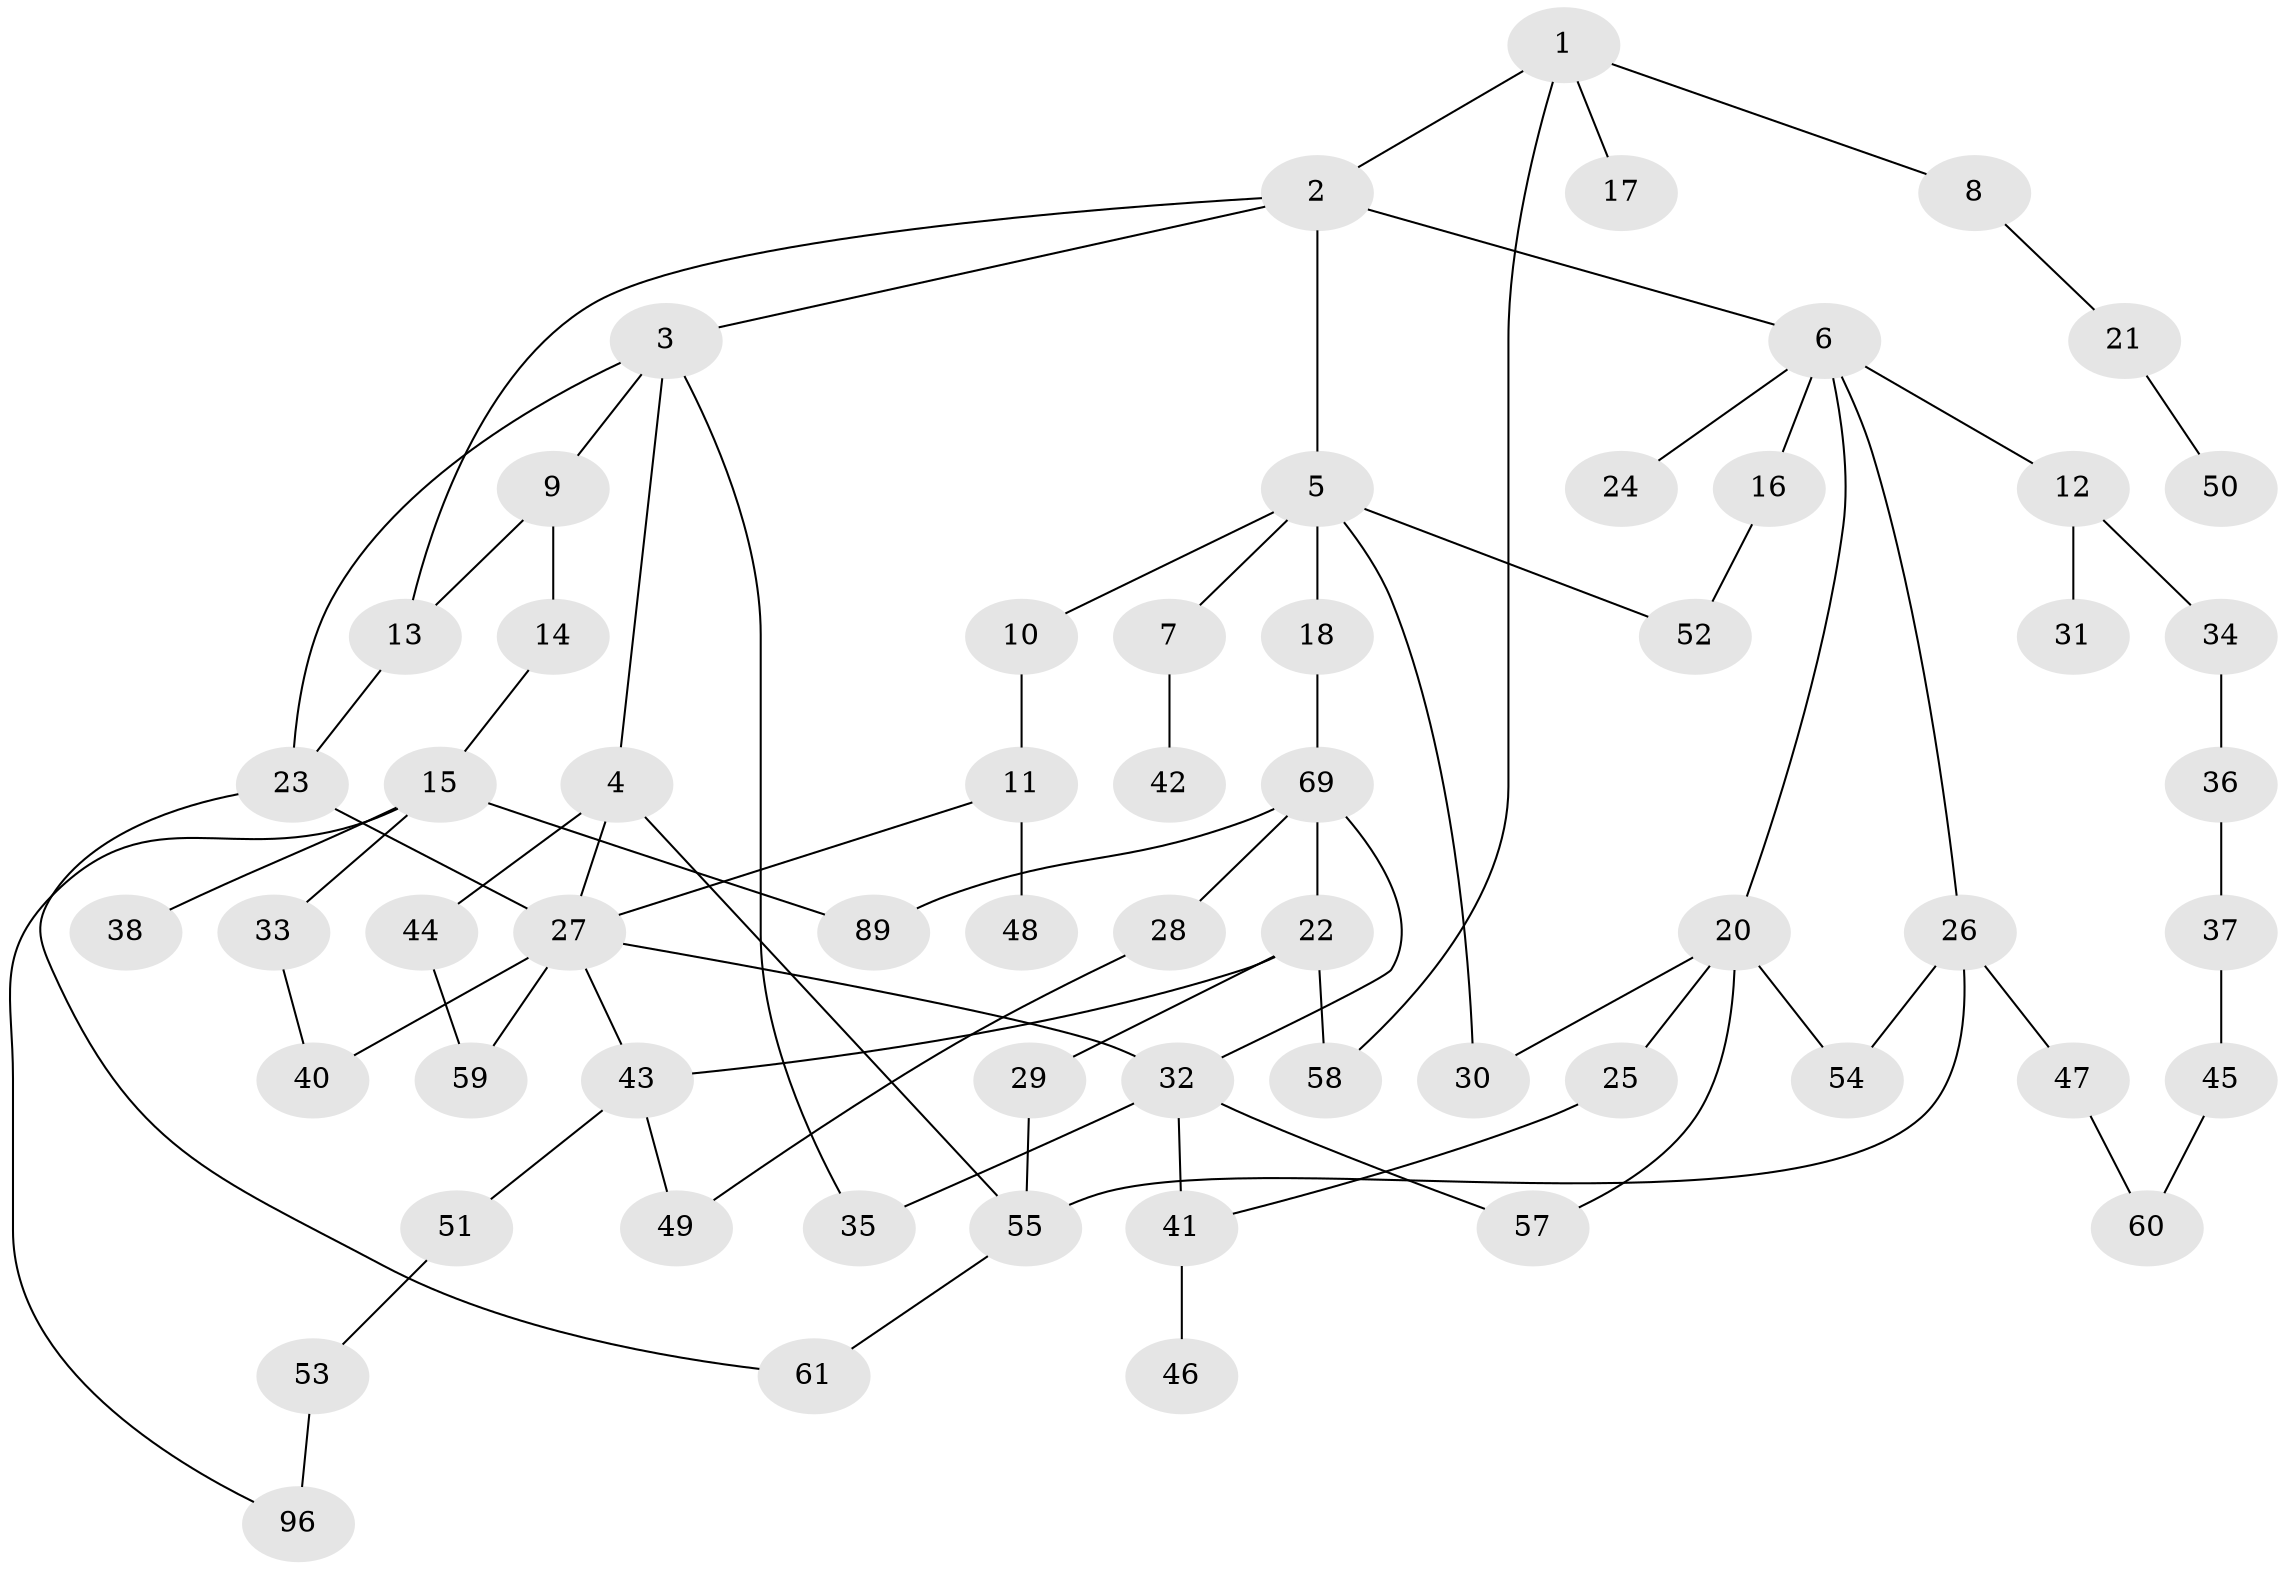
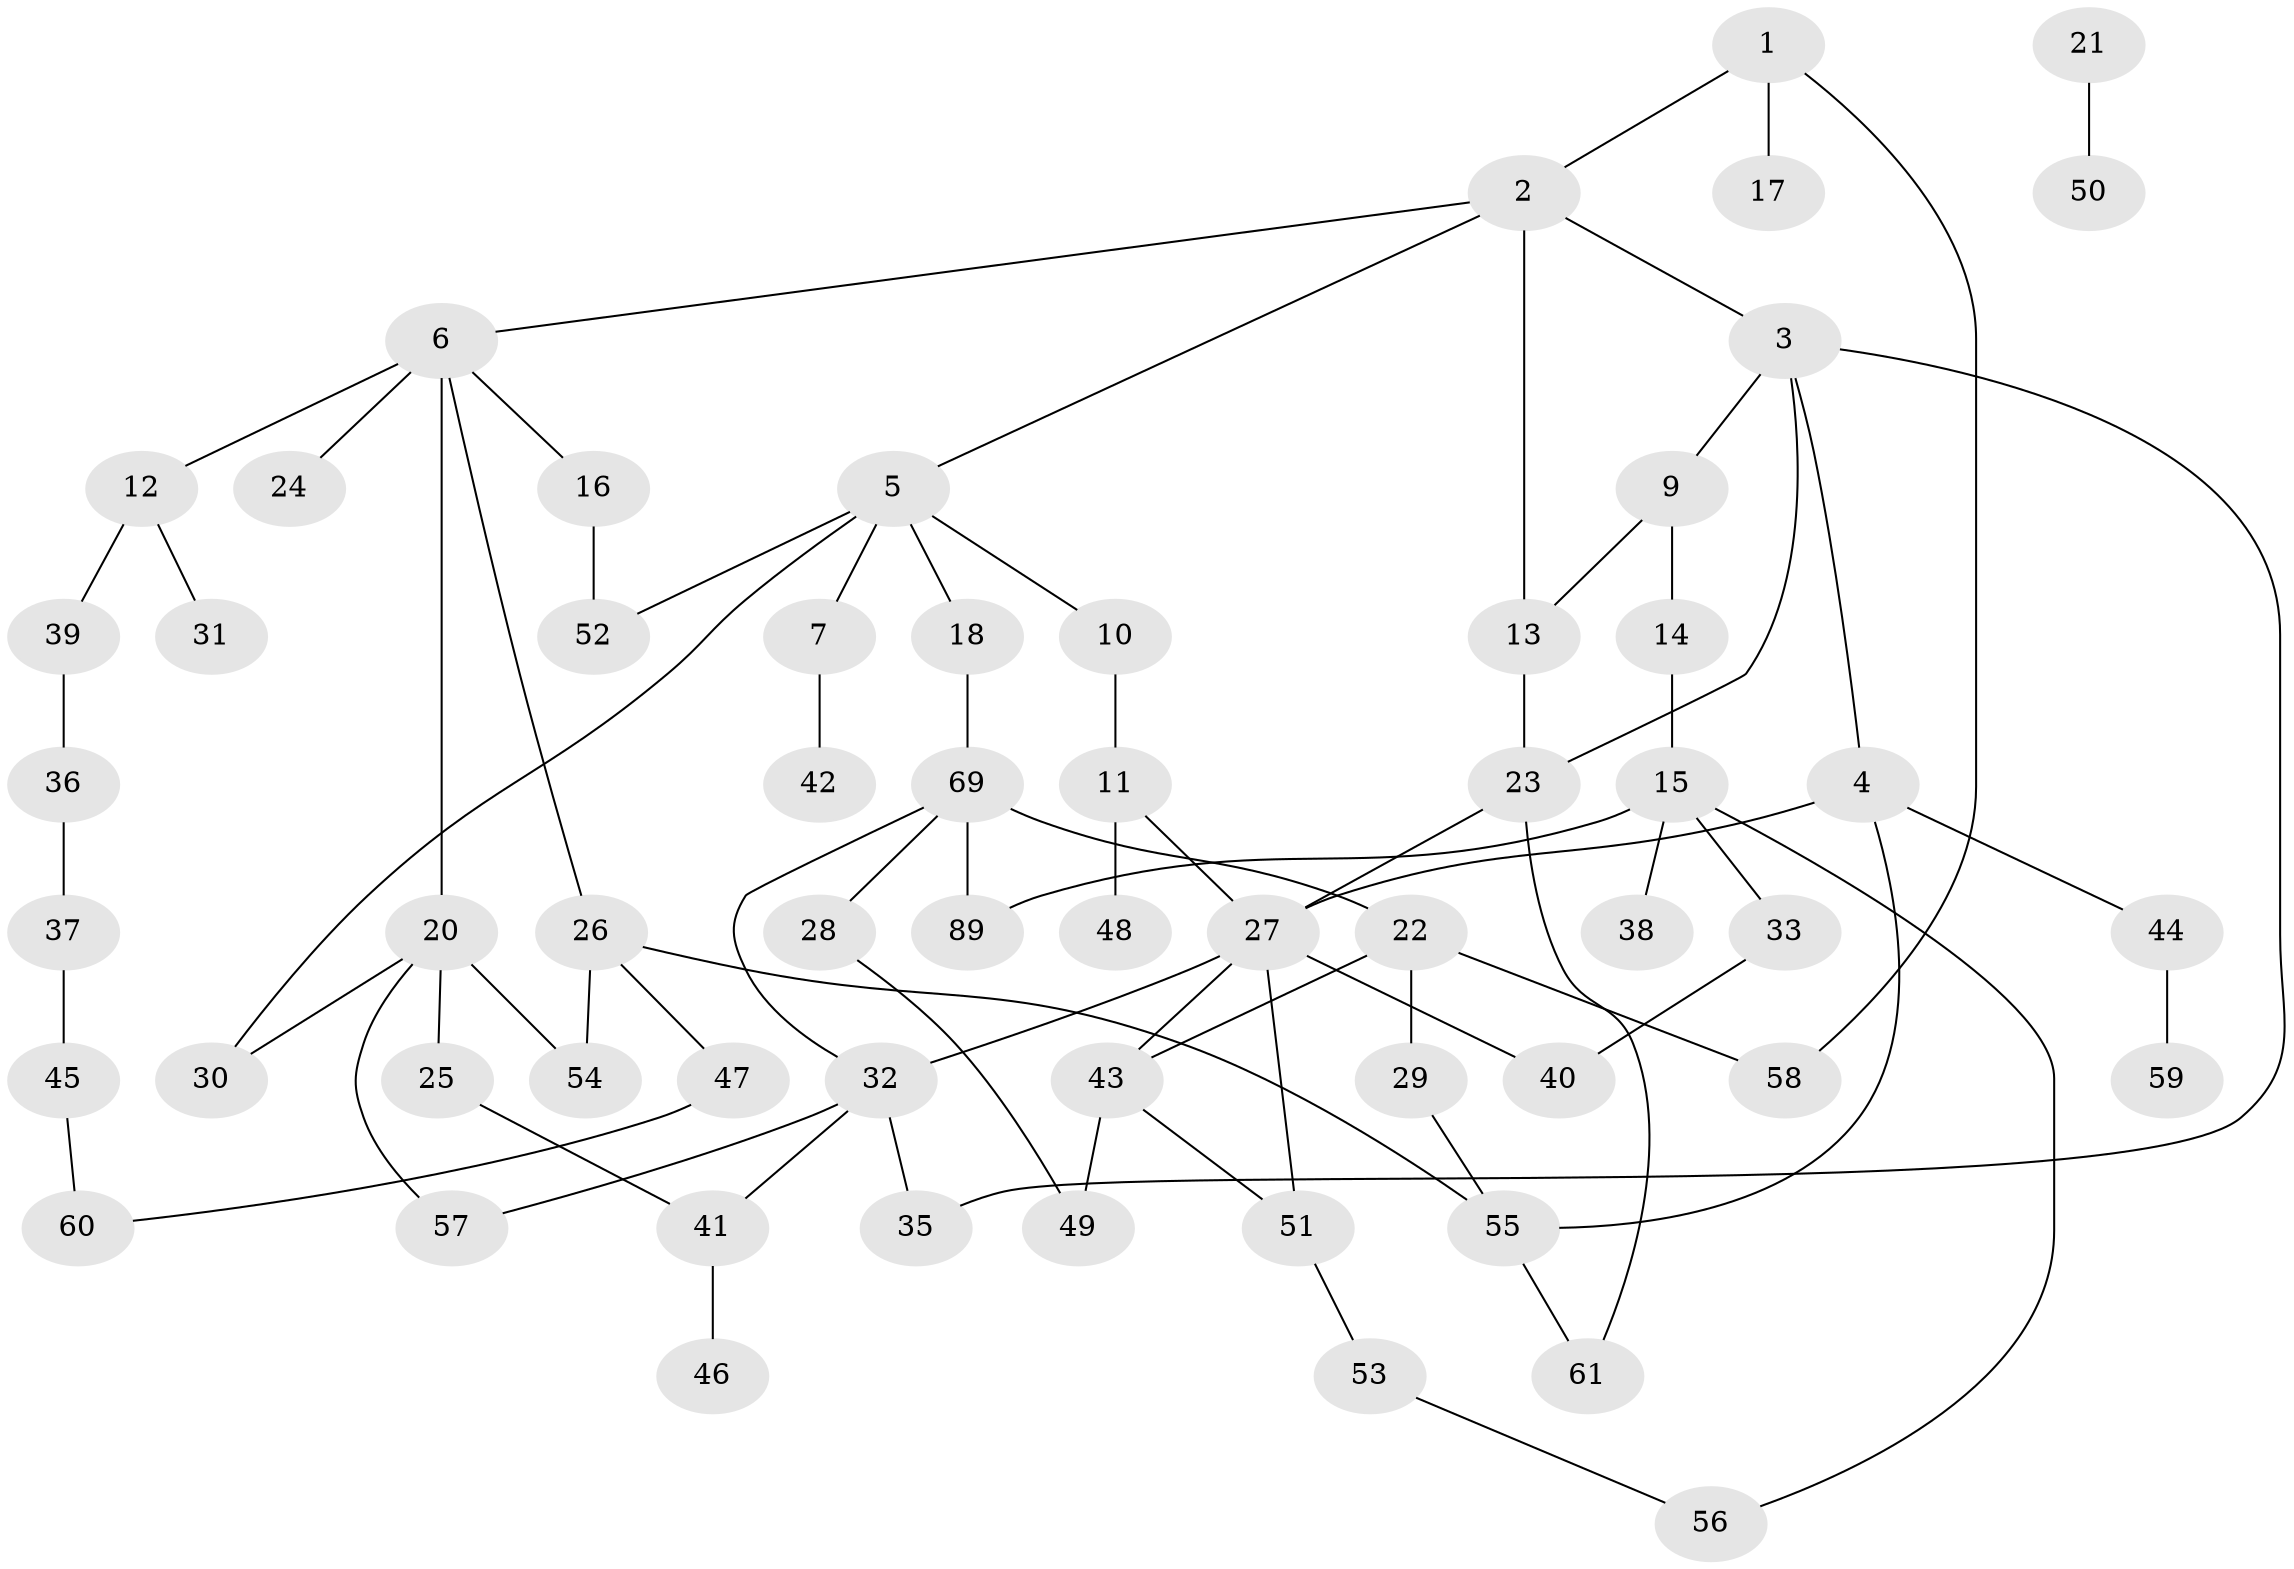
node "8": removed
node "34": label "34" -> "39"
edge "27" -- "59": now "27" -- "51"
node "96": label "96" -> "56"
